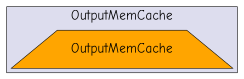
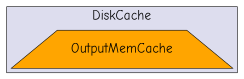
cluster "OutputMemCache": label "OutputMemCache" -> "DiskCache"
